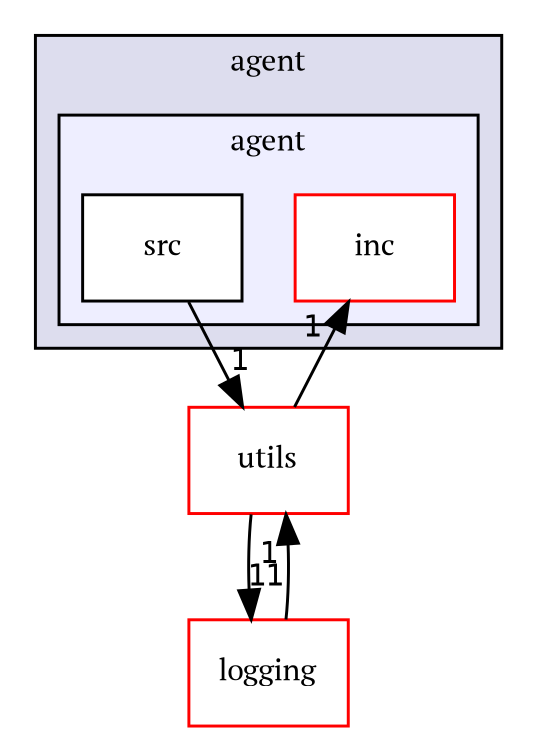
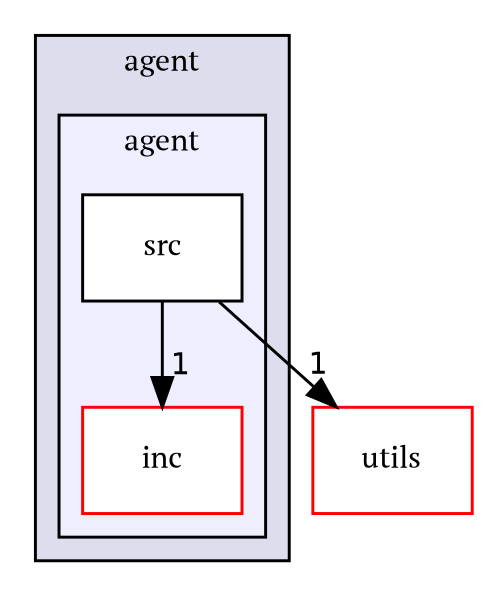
edge "utils" -> "inc": now "src" -> "inc"
node "logging": removed
